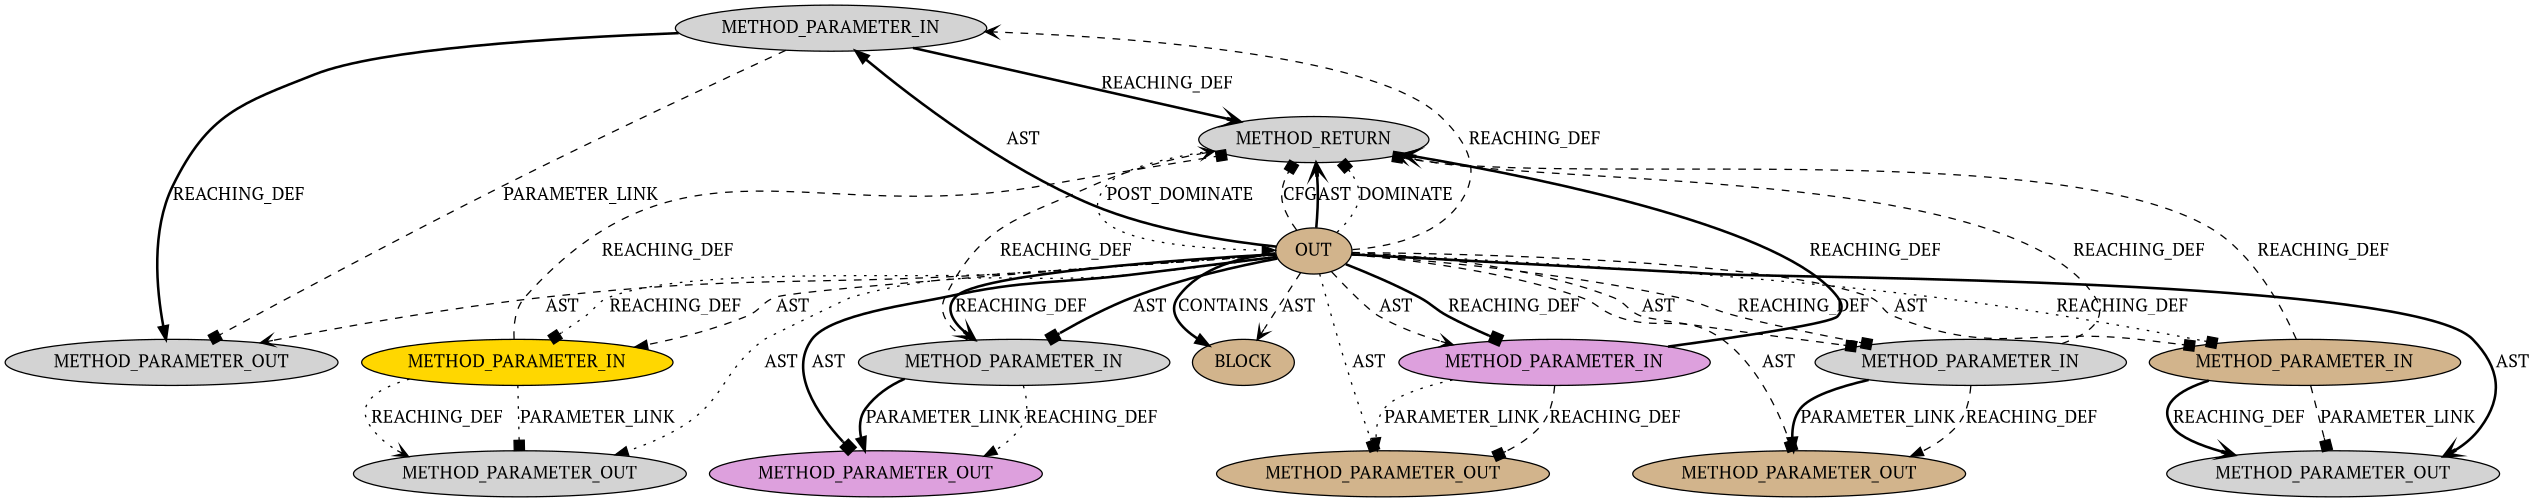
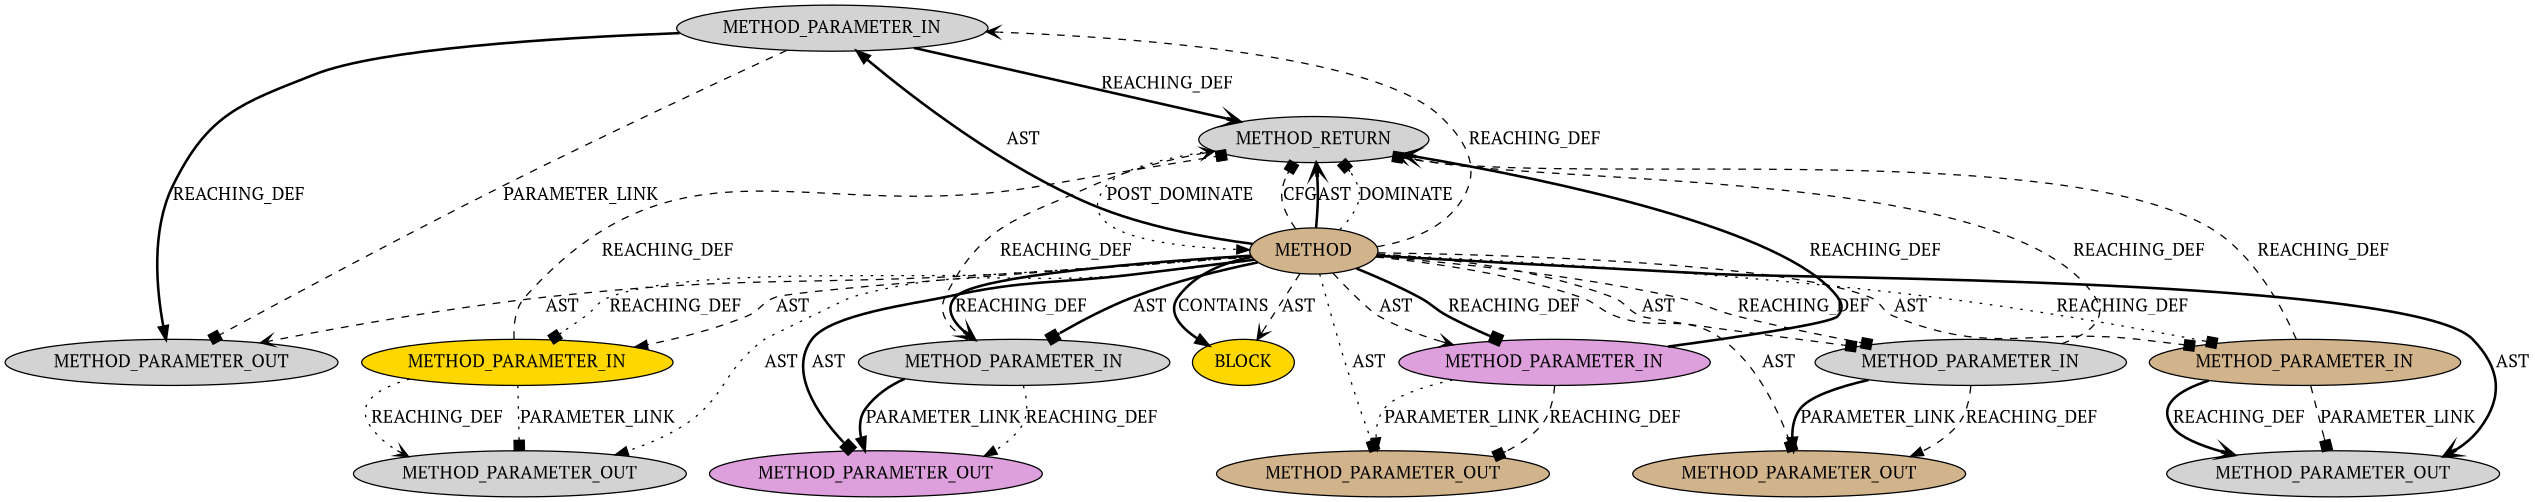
node "OUT": label "OUT" -> "METHOD"
node "BLOCK": fillcolor tan -> gold
